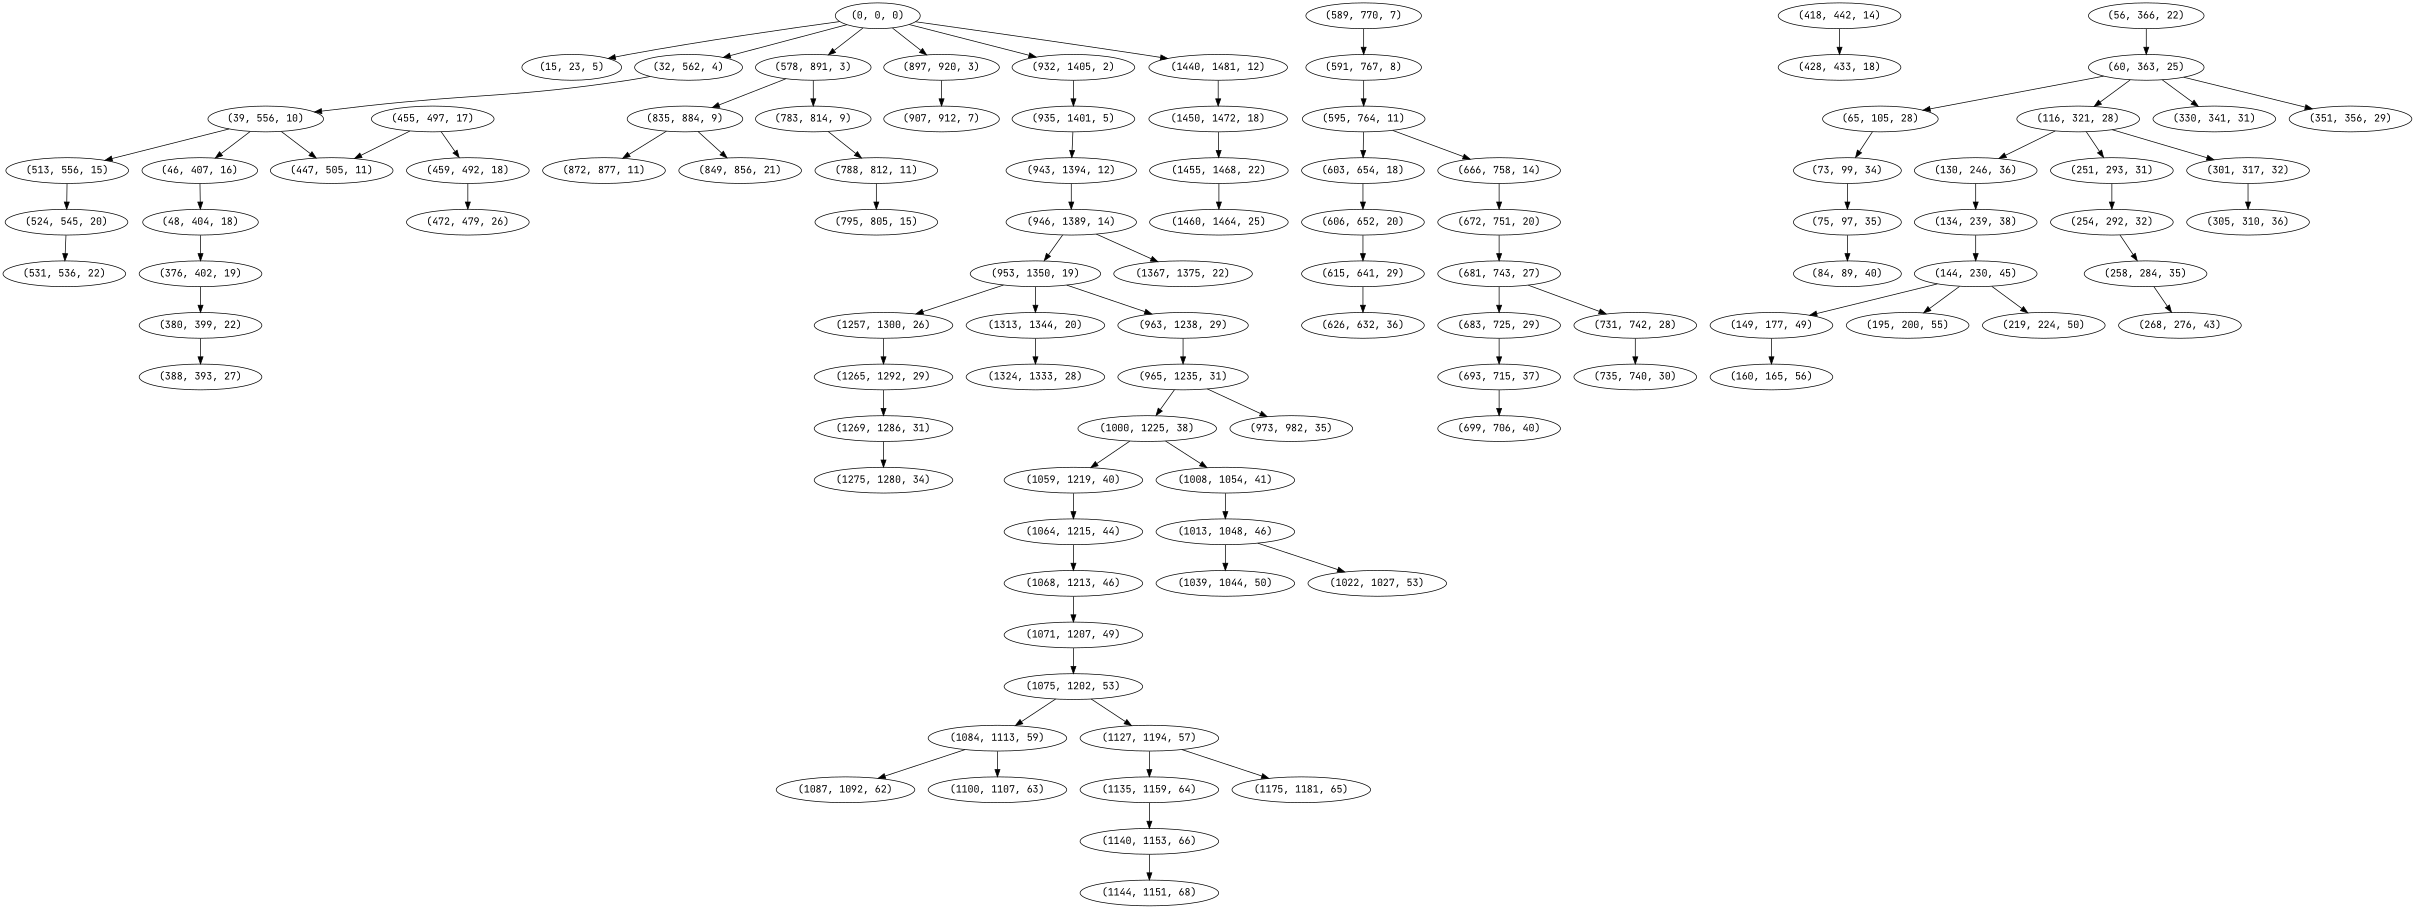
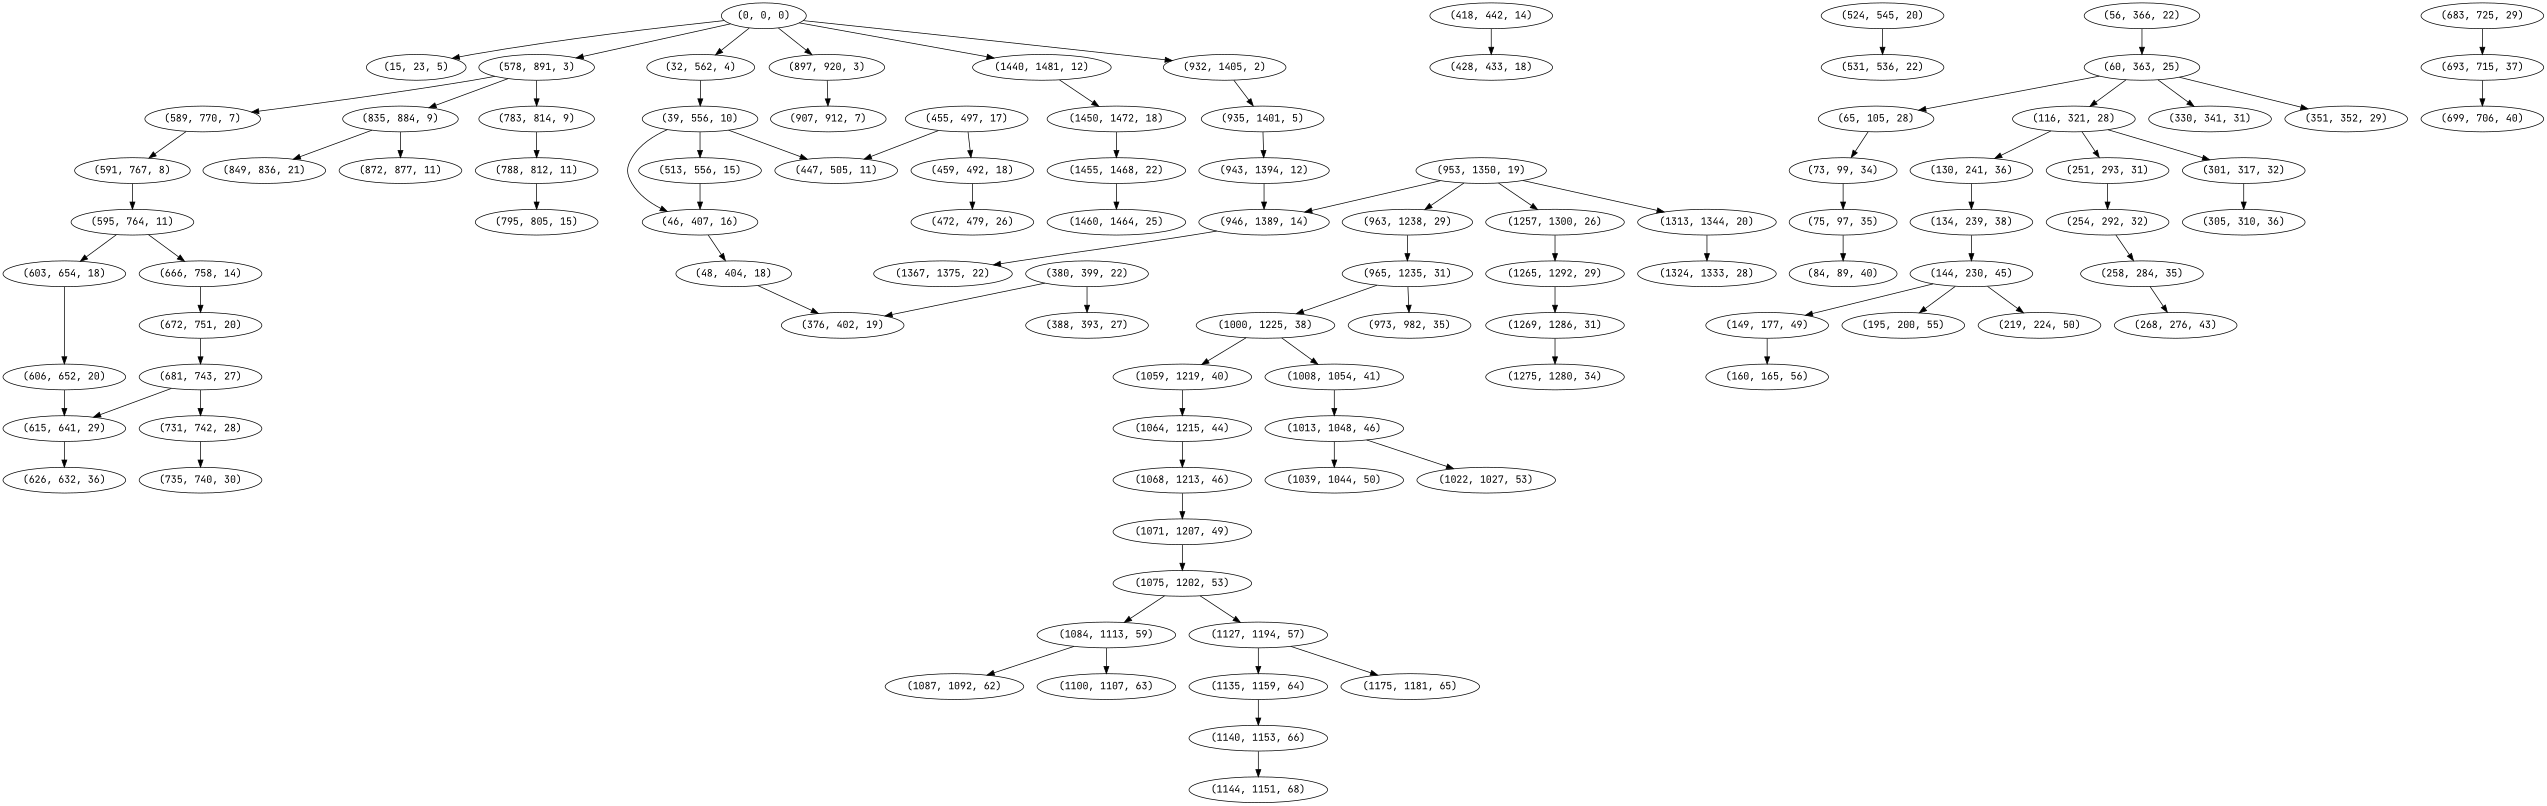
edge "(578, 891, 3)" -> "(589, 770, 7)": added
node "(351, 356, 29)": label "(351, 356, 29)" -> "(351, 352, 29)"
node "(849, 856, 21)": label "(849, 856, 21)" -> "(849, 836, 21)"
node "(130, 246, 36)": label "(130, 246, 36)" -> "(130, 241, 36)"
edge "(513, 556, 15)" -> "(524, 545, 20)": now "(513, 556, 15)" -> "(46, 407, 16)"
edge "(946, 1389, 14)" -> "(953, 1350, 19)": reversed
edge "(376, 402, 19)" -> "(380, 399, 22)": reversed
edge "(681, 743, 27)" -> "(683, 725, 29)": now "(681, 743, 27)" -> "(615, 641, 29)"
